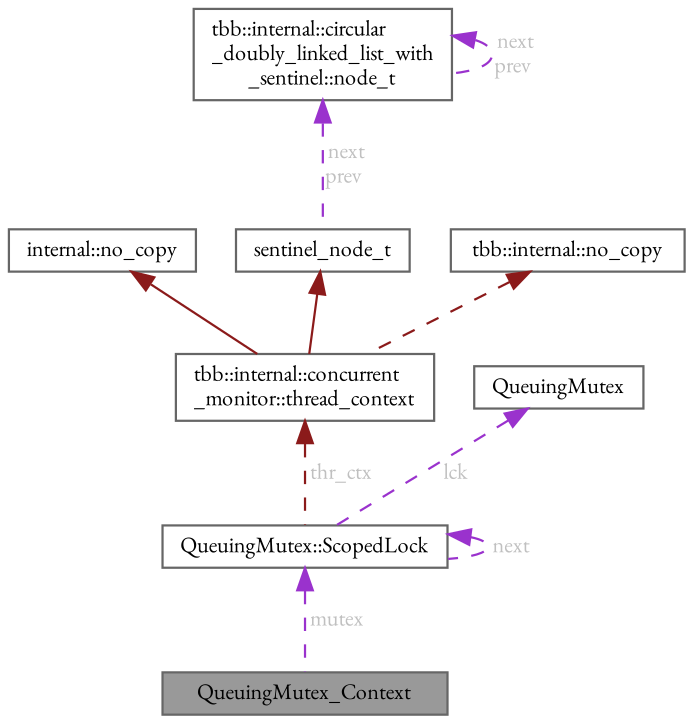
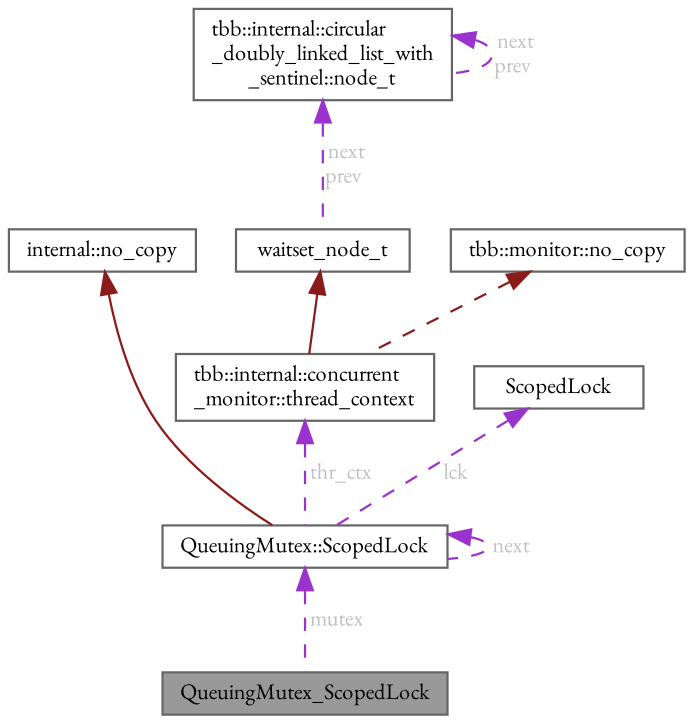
node "sentinel_node_t": label "sentinel_node_t" -> "waitset_node_t"
node "tbb::internal::no_copy": label "tbb::internal::no_copy" -> "tbb::monitor::no_copy"
edge "tbb::internal::concurrent _monitor::thread_context" -> "internal::no_copy": now "QueuingMutex::ScopedLock" -> "internal::no_copy"
node "QueuingMutex": label "QueuingMutex" -> "ScopedLock"
edge "QueuingMutex::ScopedLock" -> "tbb::internal::concurrent _monitor::thread_context": color firebrick4 -> darkorchid3
node "QueuingMutex_Context": label "QueuingMutex_Context" -> "QueuingMutex_ScopedLock"
